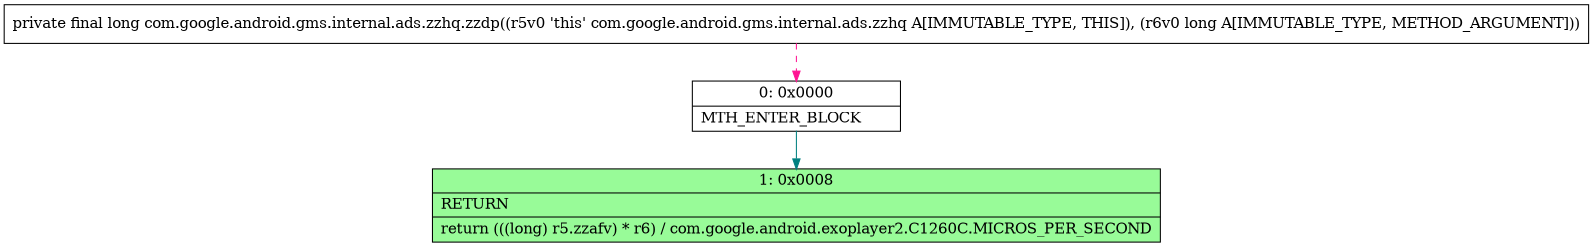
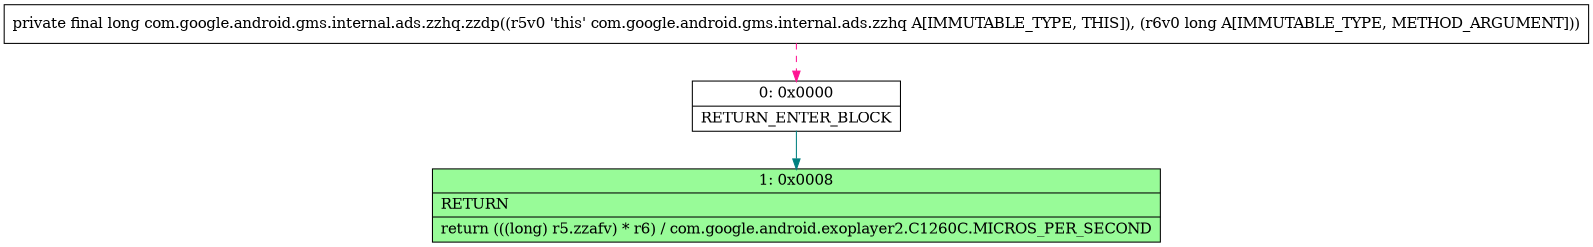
node "0: 0x0000": text "MTH_ENTER_BLOCK" -> "RETURN_ENTER_BLOCK"
